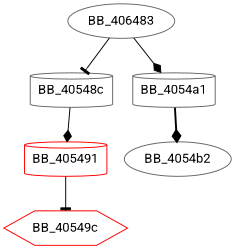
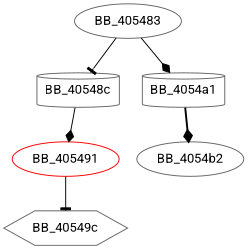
node "BB_406483": label "BB_406483" -> "BB_405483"
node "BB_405491": shape cylinder -> ellipse
node "BB_40549c": color red -> gray40
